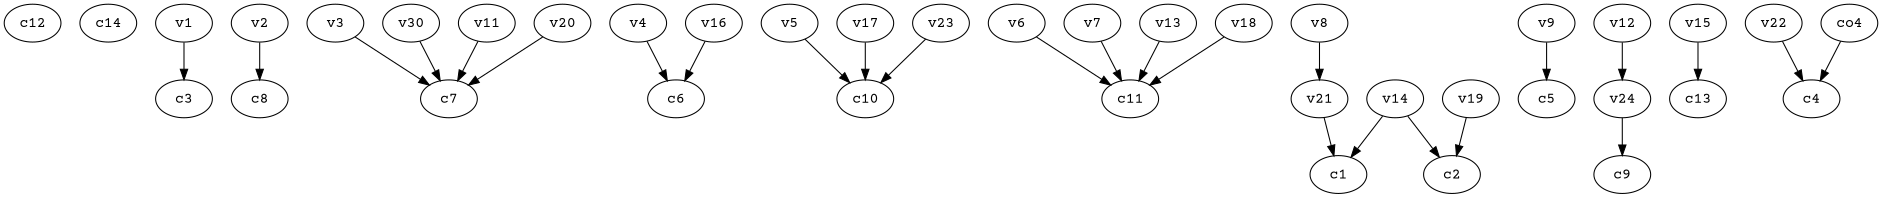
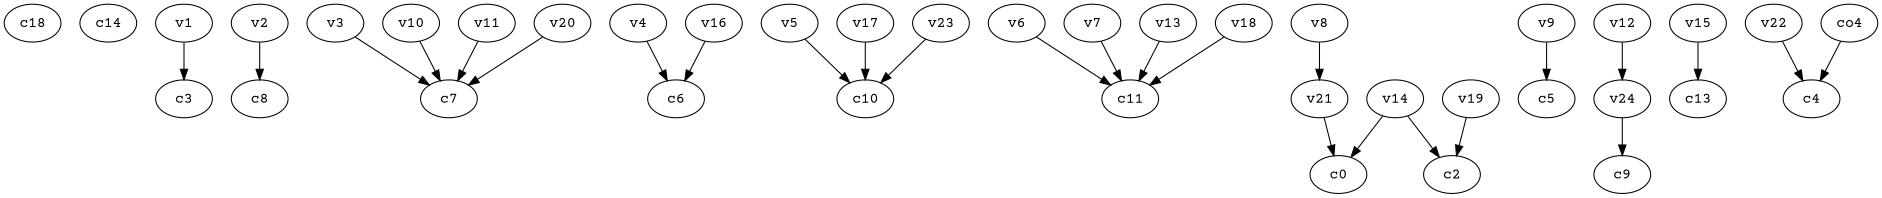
node "c12": label "c12" -> "c18"
node "v30": label "v30" -> "v10"
node "c1": label "c1" -> "c0"
